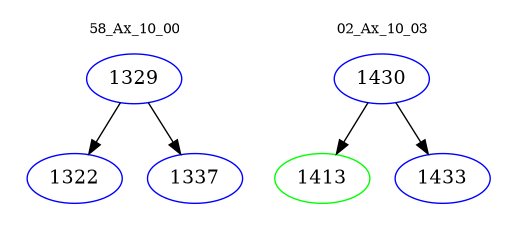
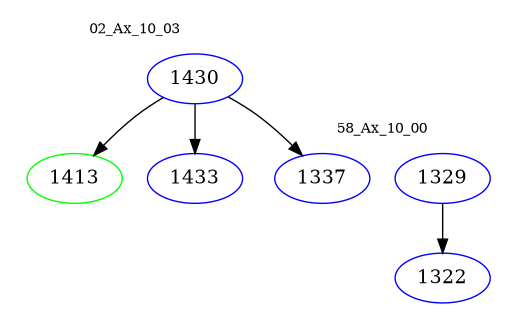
edge "1329" -> "1337": now "1430" -> "1337"
